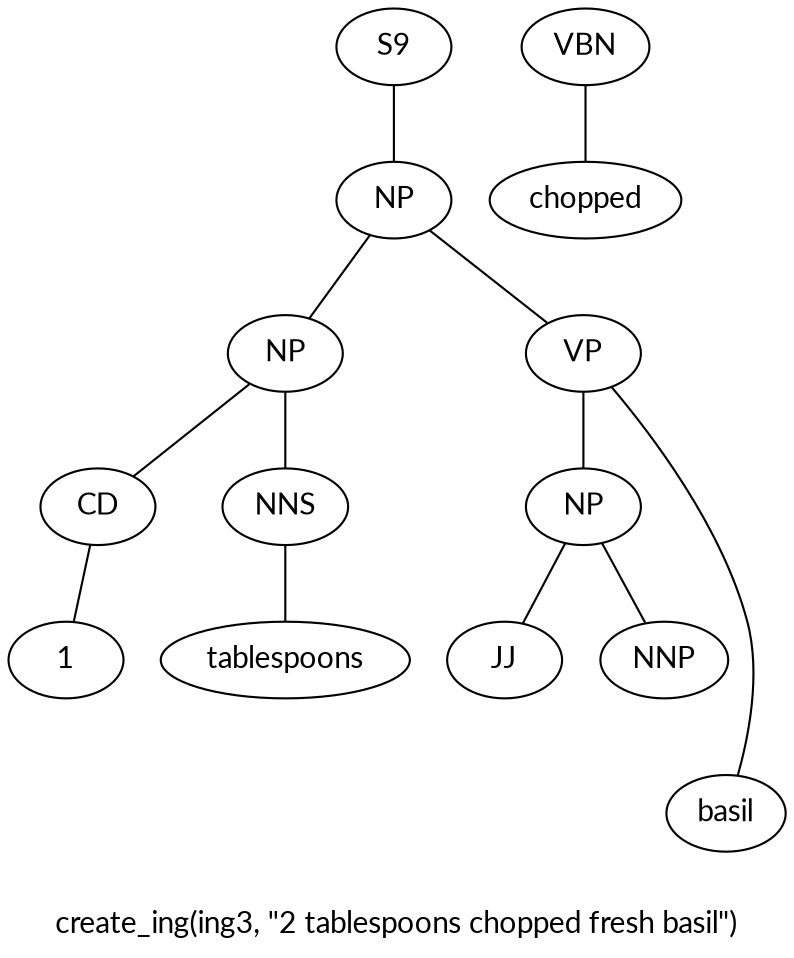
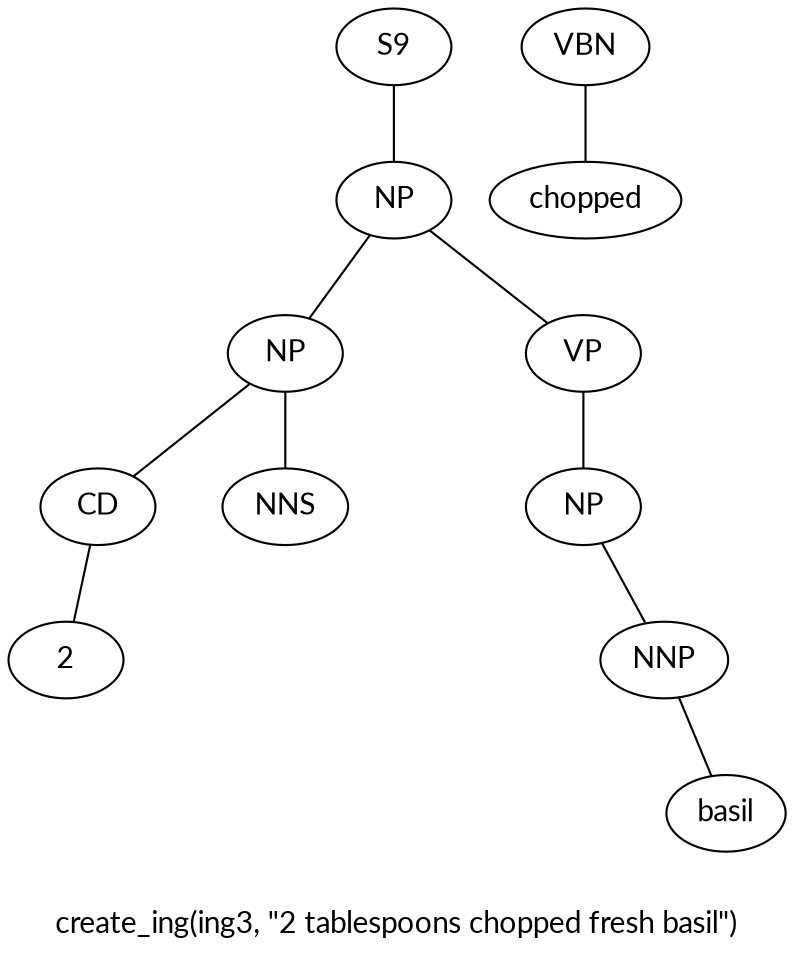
edge "VP" -- "basil": now "NNP" -- "basil"
node "1": label "1" -> "2"
node "tablespoons": removed
node "JJ": removed
